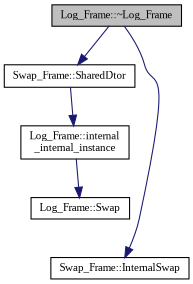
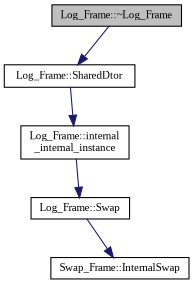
node "Swap_Frame::SharedDtor": label "Swap_Frame::SharedDtor" -> "Log_Frame::SharedDtor"
edge "Log_Frame::~Log_Frame" -> "Swap_Frame::InternalSwap": now "Log_Frame::Swap" -> "Swap_Frame::InternalSwap"
